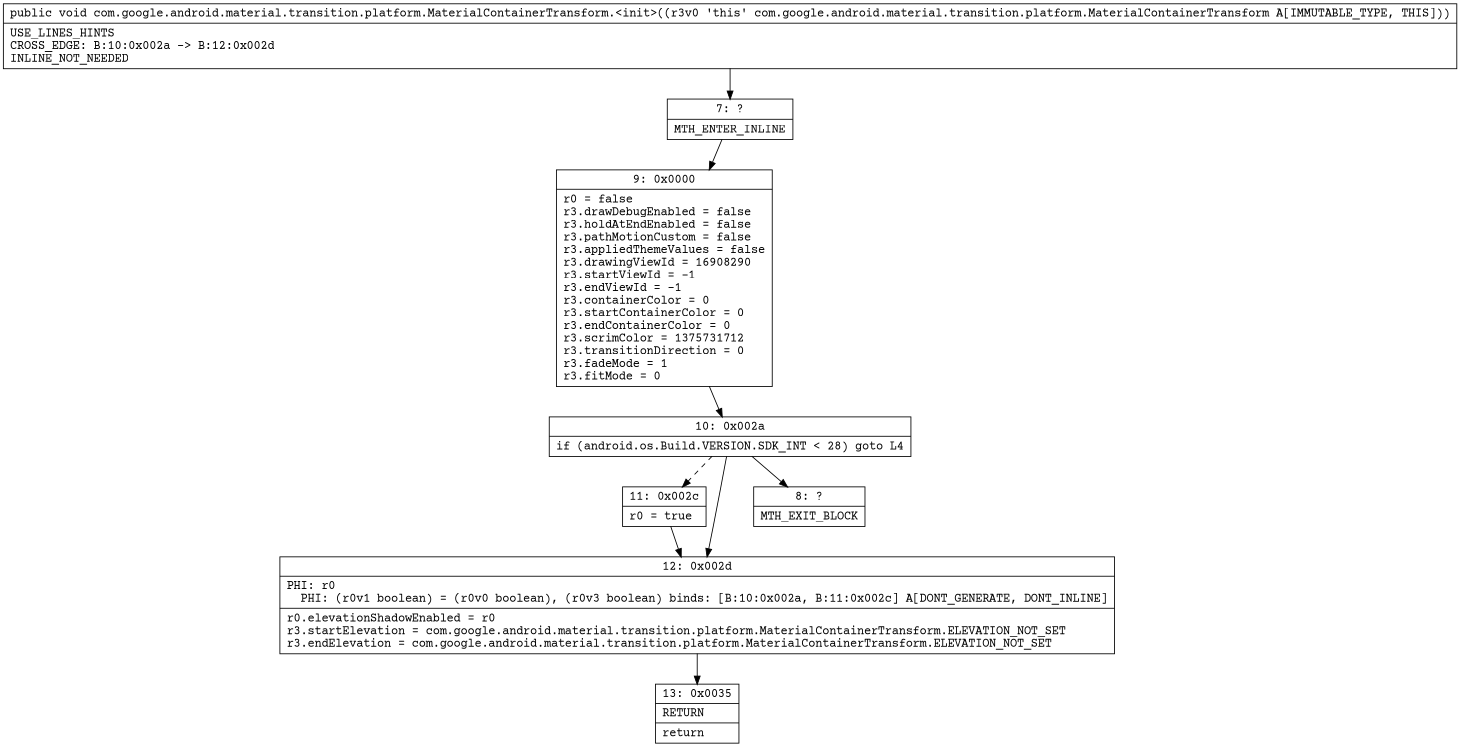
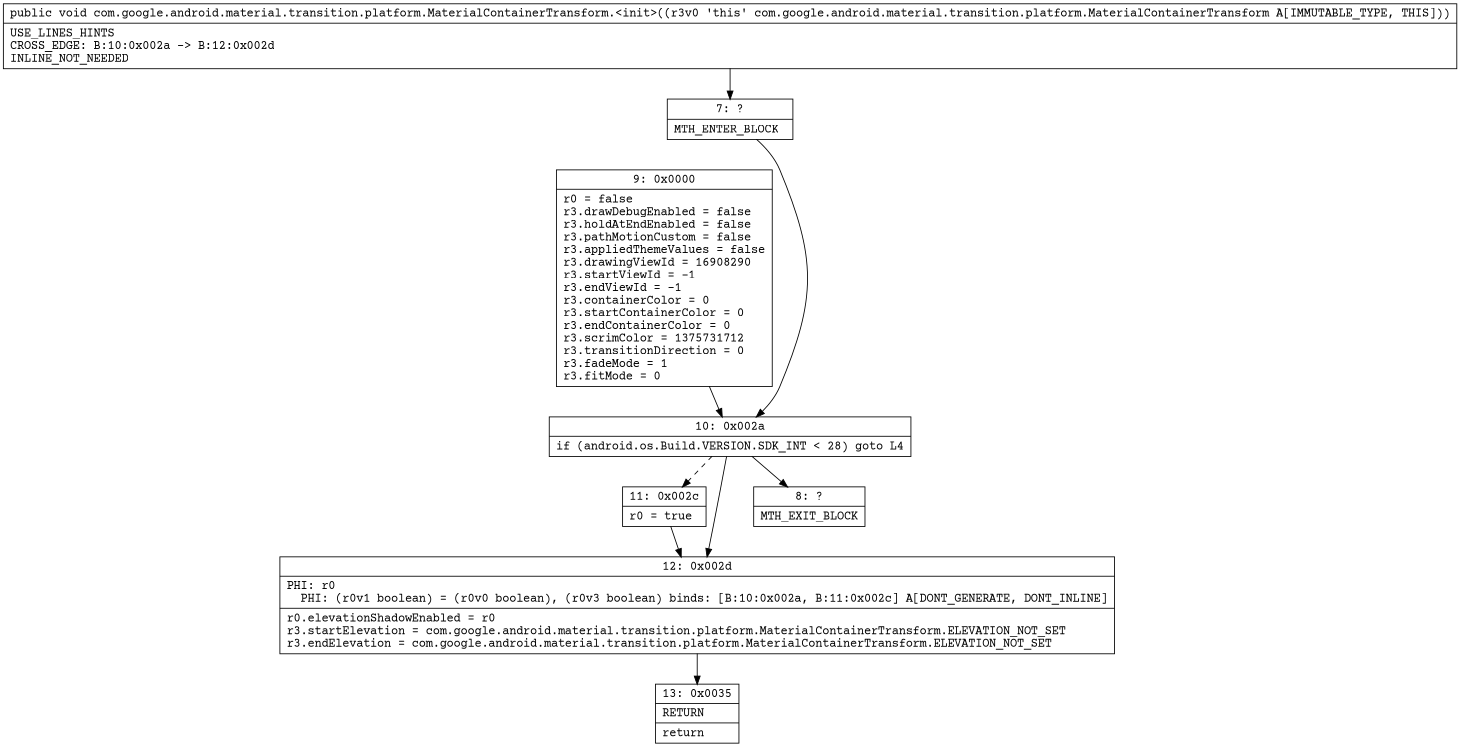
node "7: ?": text "MTH_ENTER_INLINE" -> "MTH_ENTER_BLOCK"
edge "7: ?" -> "9: 0x0000": now "7: ?" -> "10: 0x002a"
